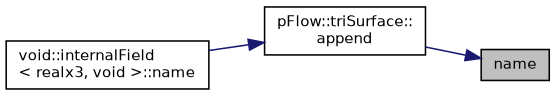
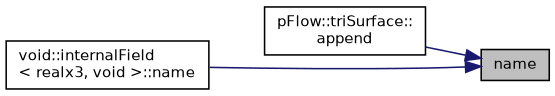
edge "void::internalField < realx3, void >::name" -> "pFlow::triSurface:: append": now "void::internalField < realx3, void >::name" -> "name"
